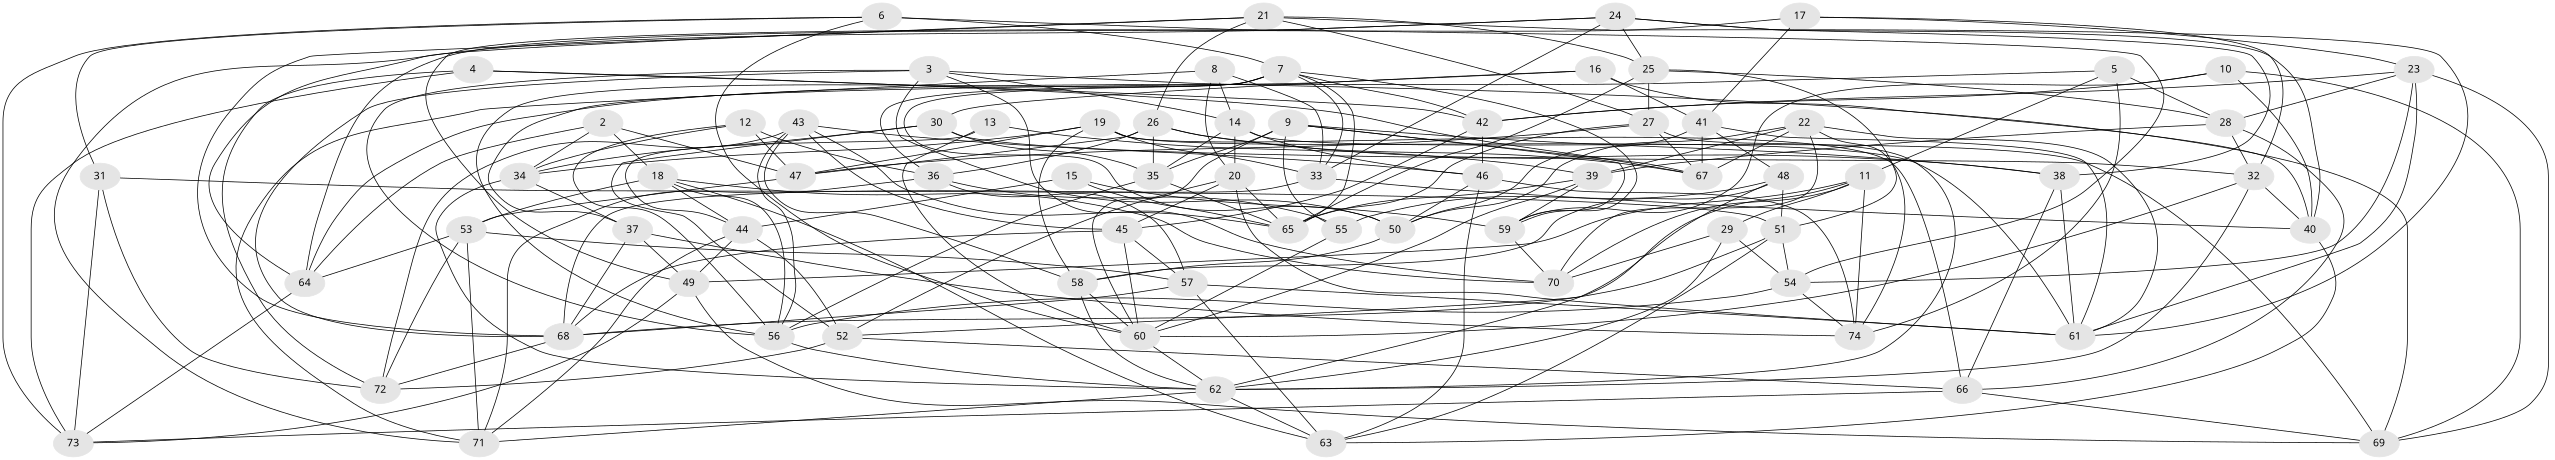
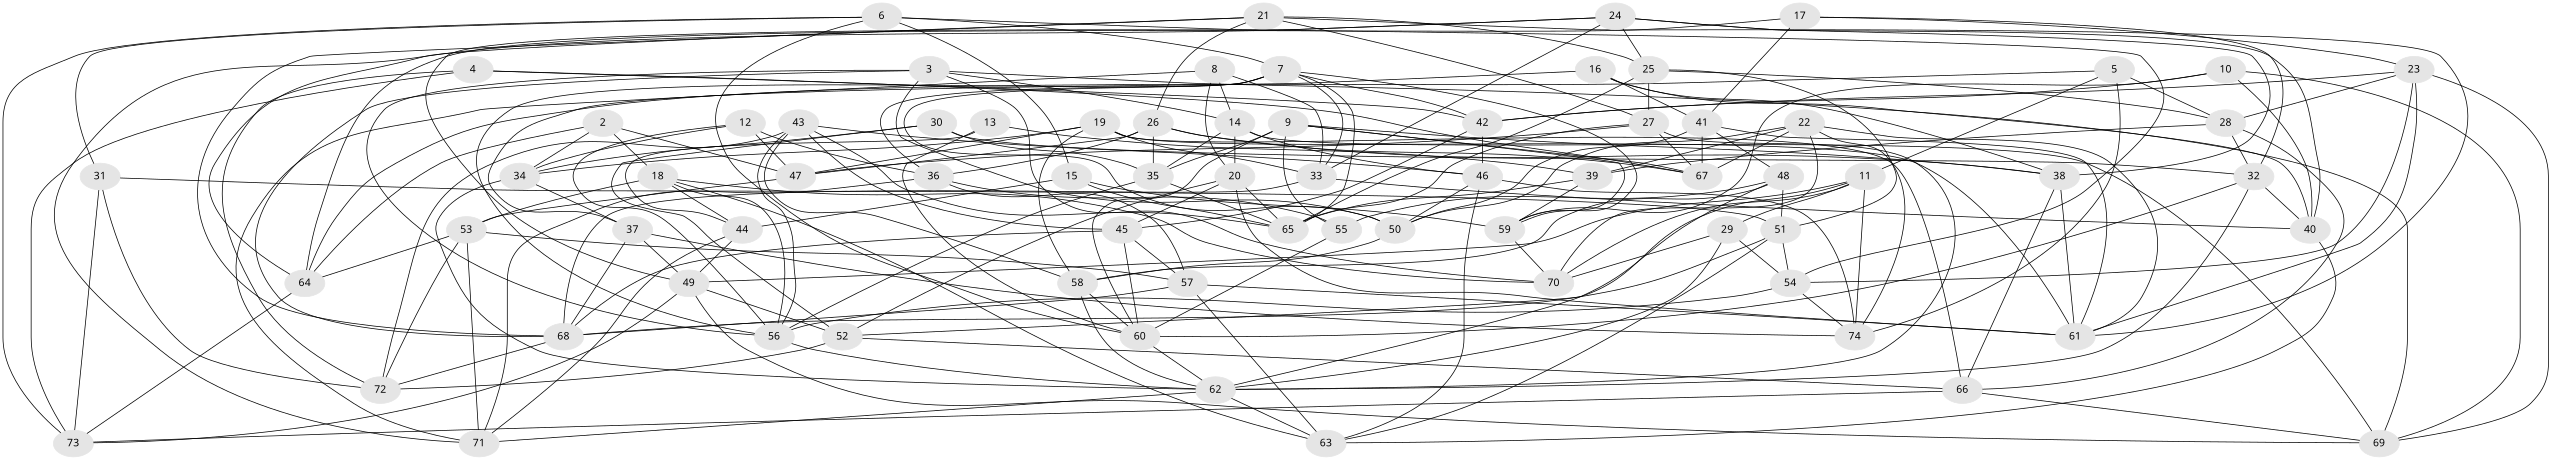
edge "6" -- "15": added
edge "16" -- "30": now "16" -- "38"
edge "39" -- "60": removed
edge "44" -- "52": now "49" -- "52"
